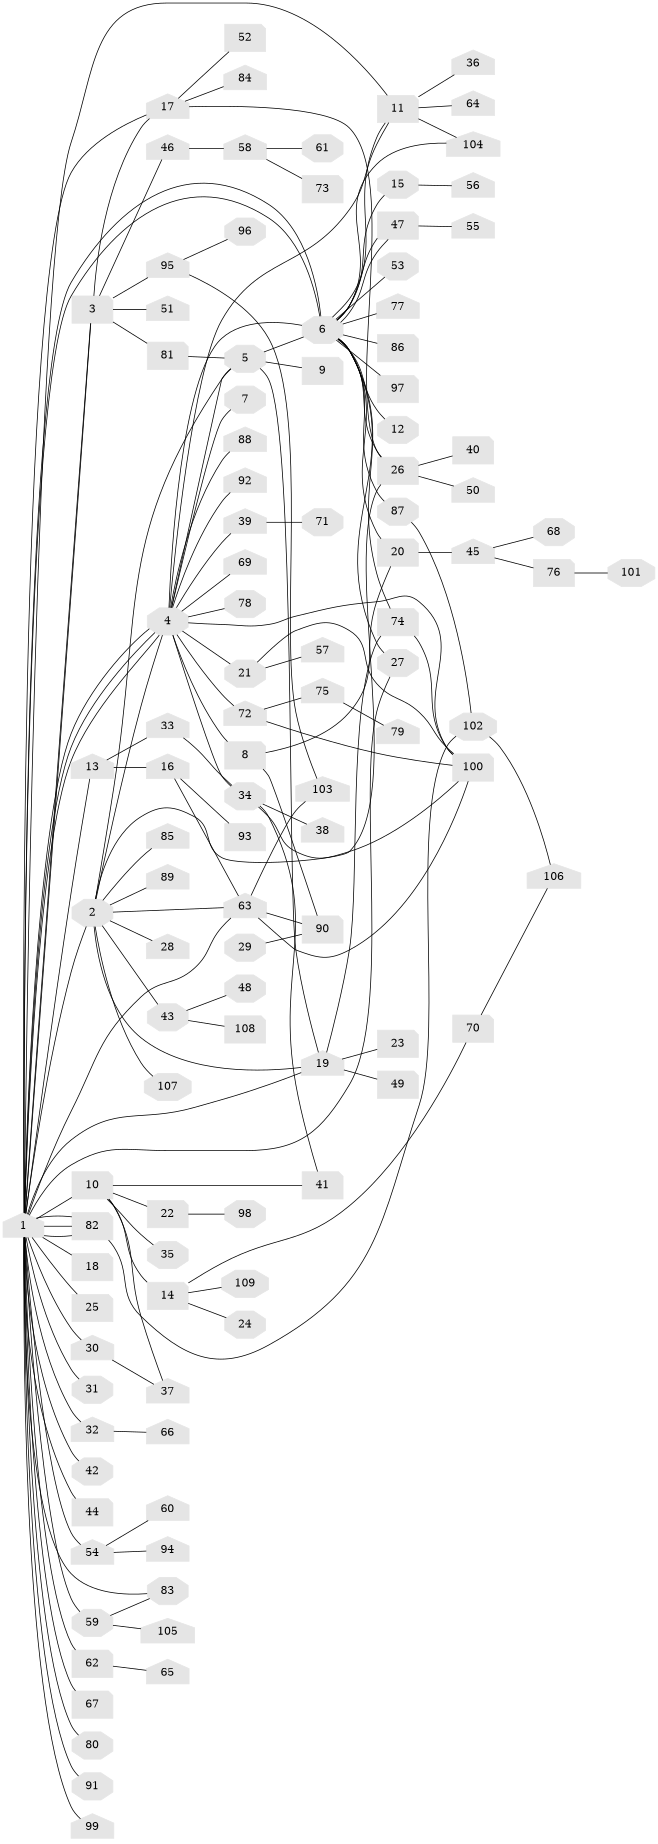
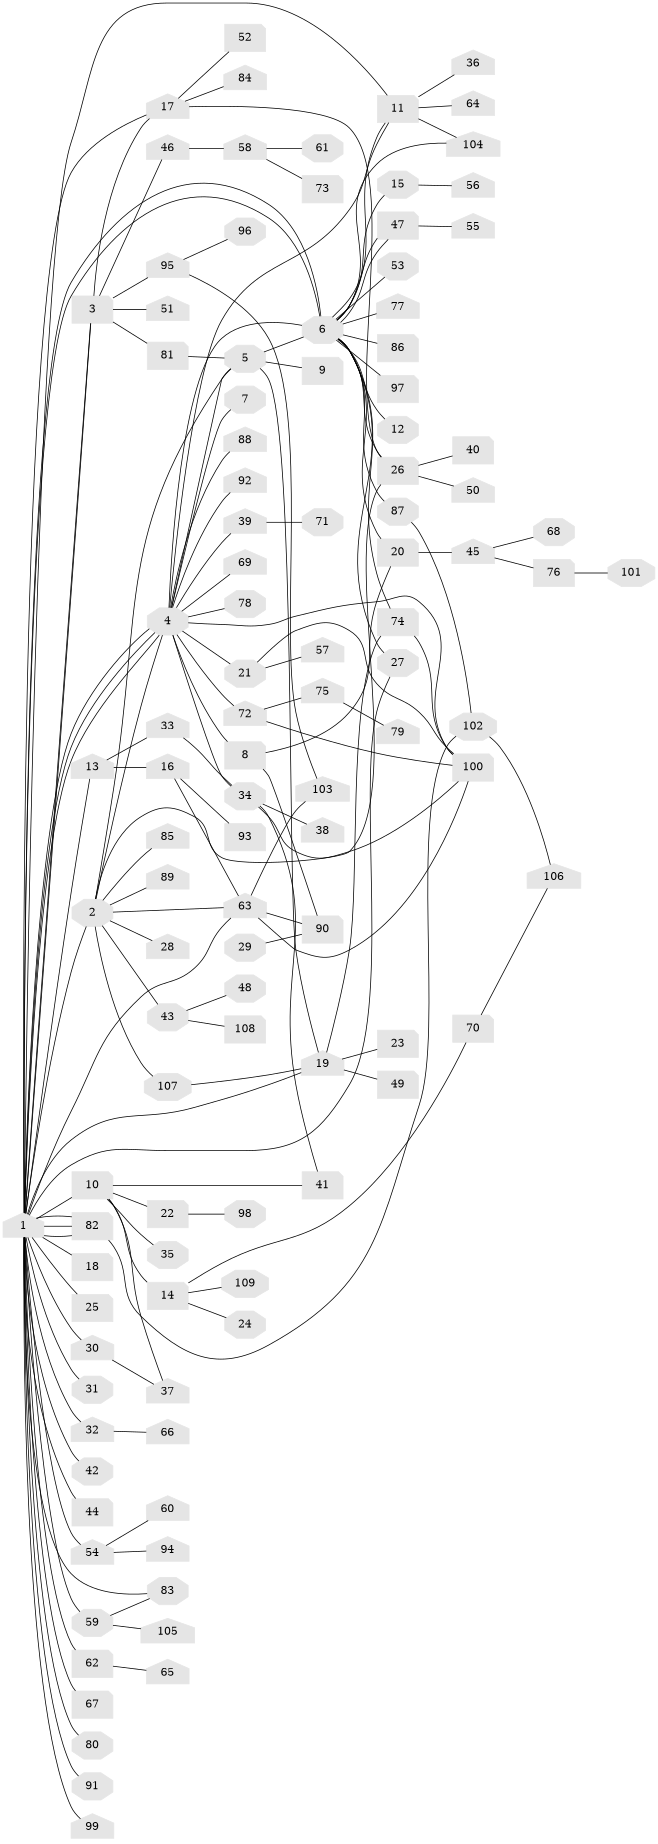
edge "2" -- "19": now "107" -- "19"
